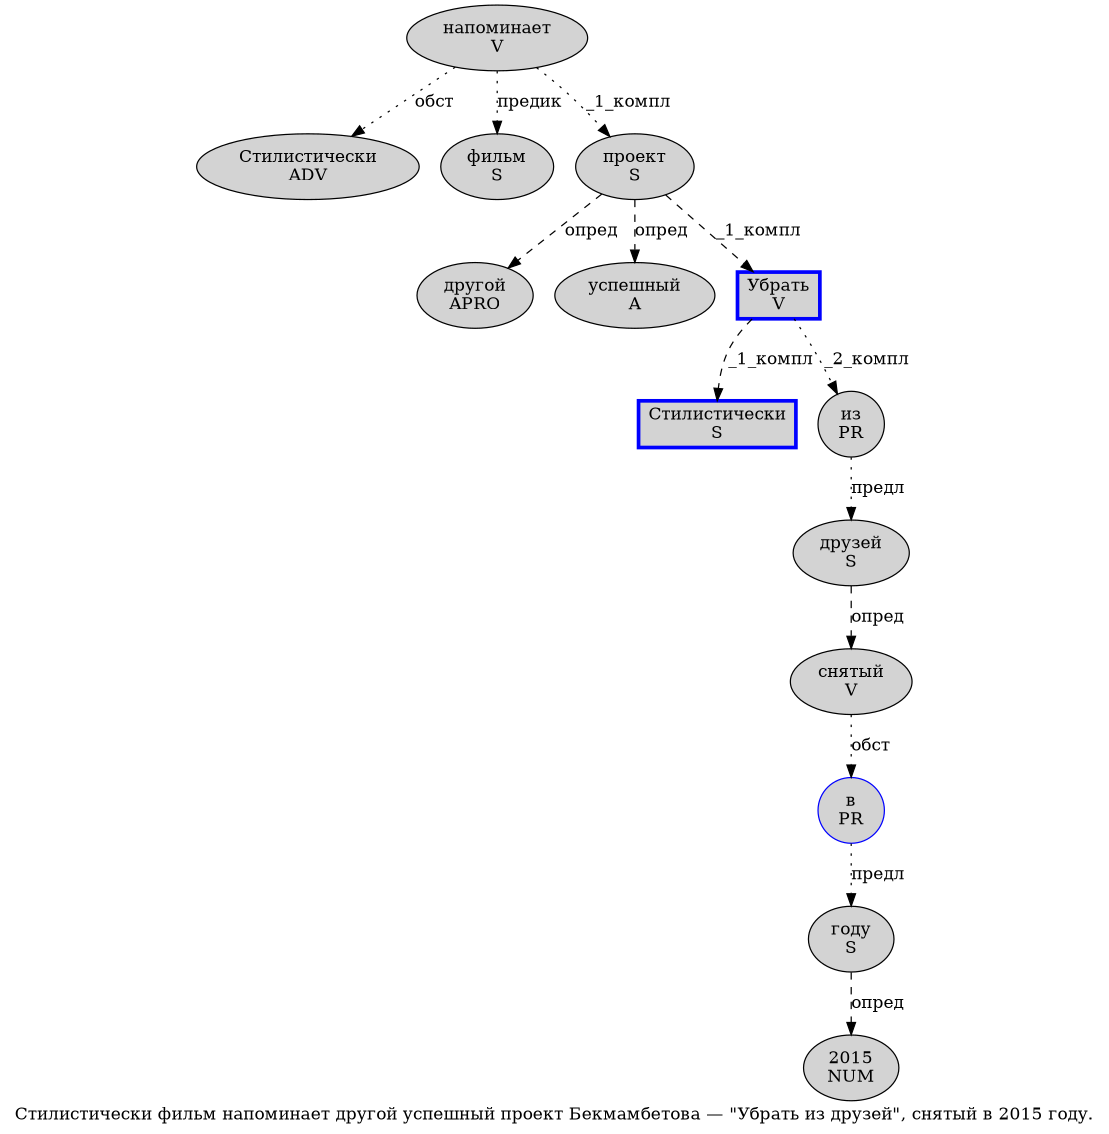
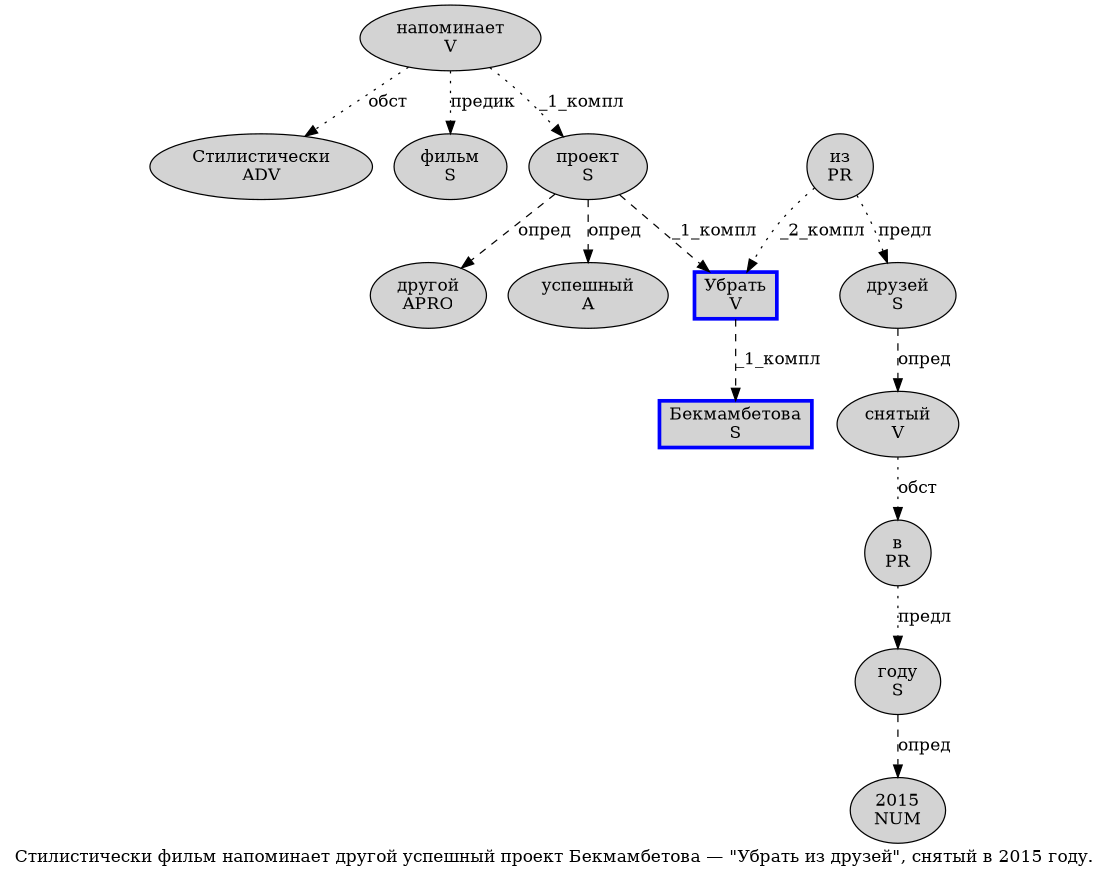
edge "Убрать V" -> "из PR": reversed
node "Стилистически S": label "Стилистически S" -> "Бекмамбетова S"
node "в PR": color blue -> black
